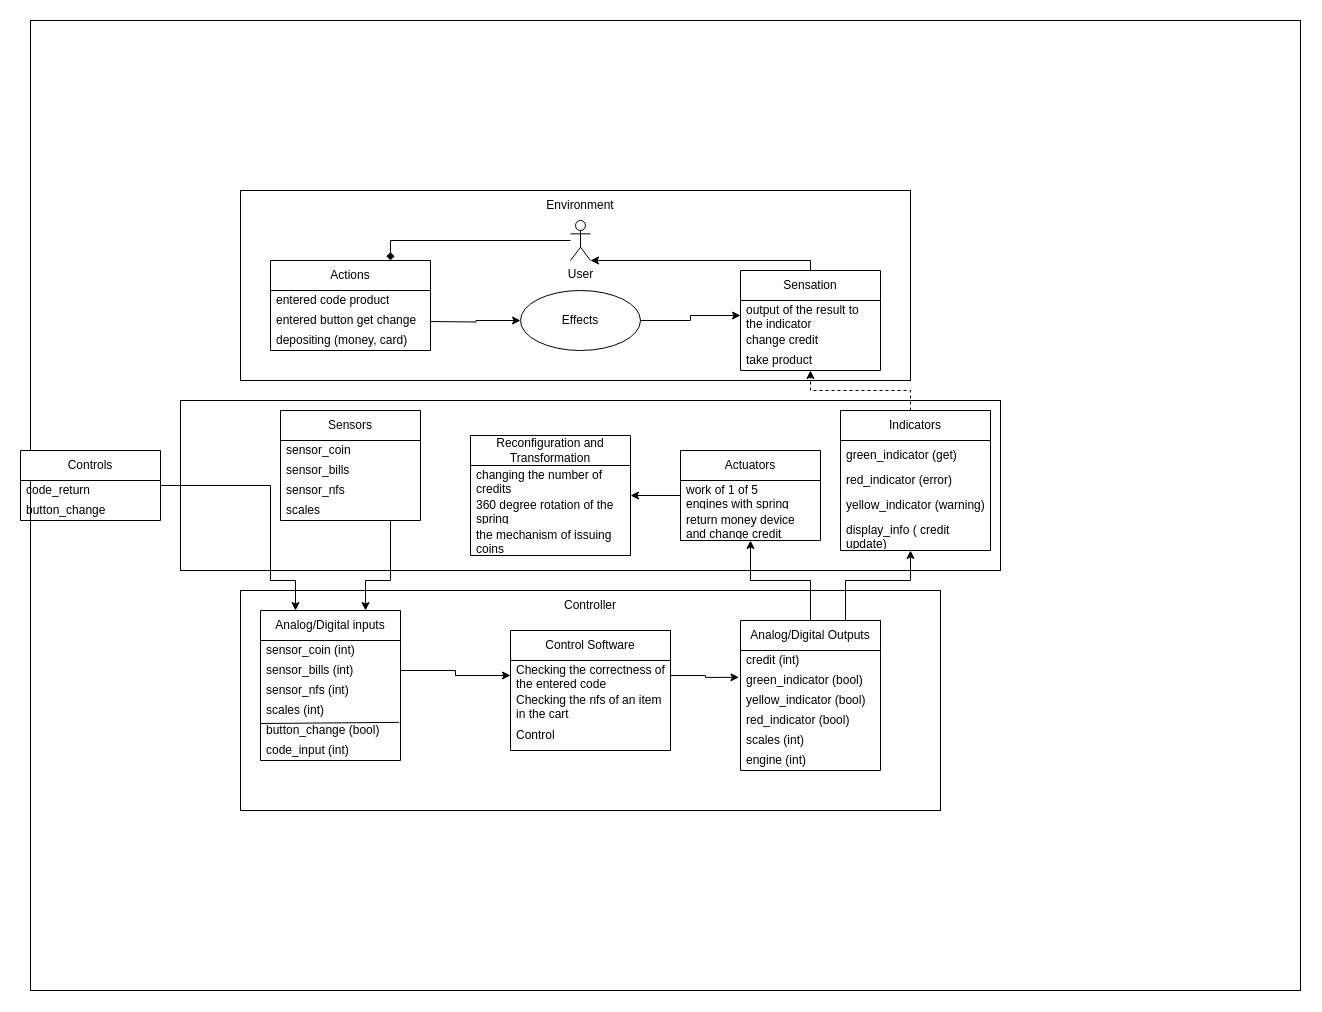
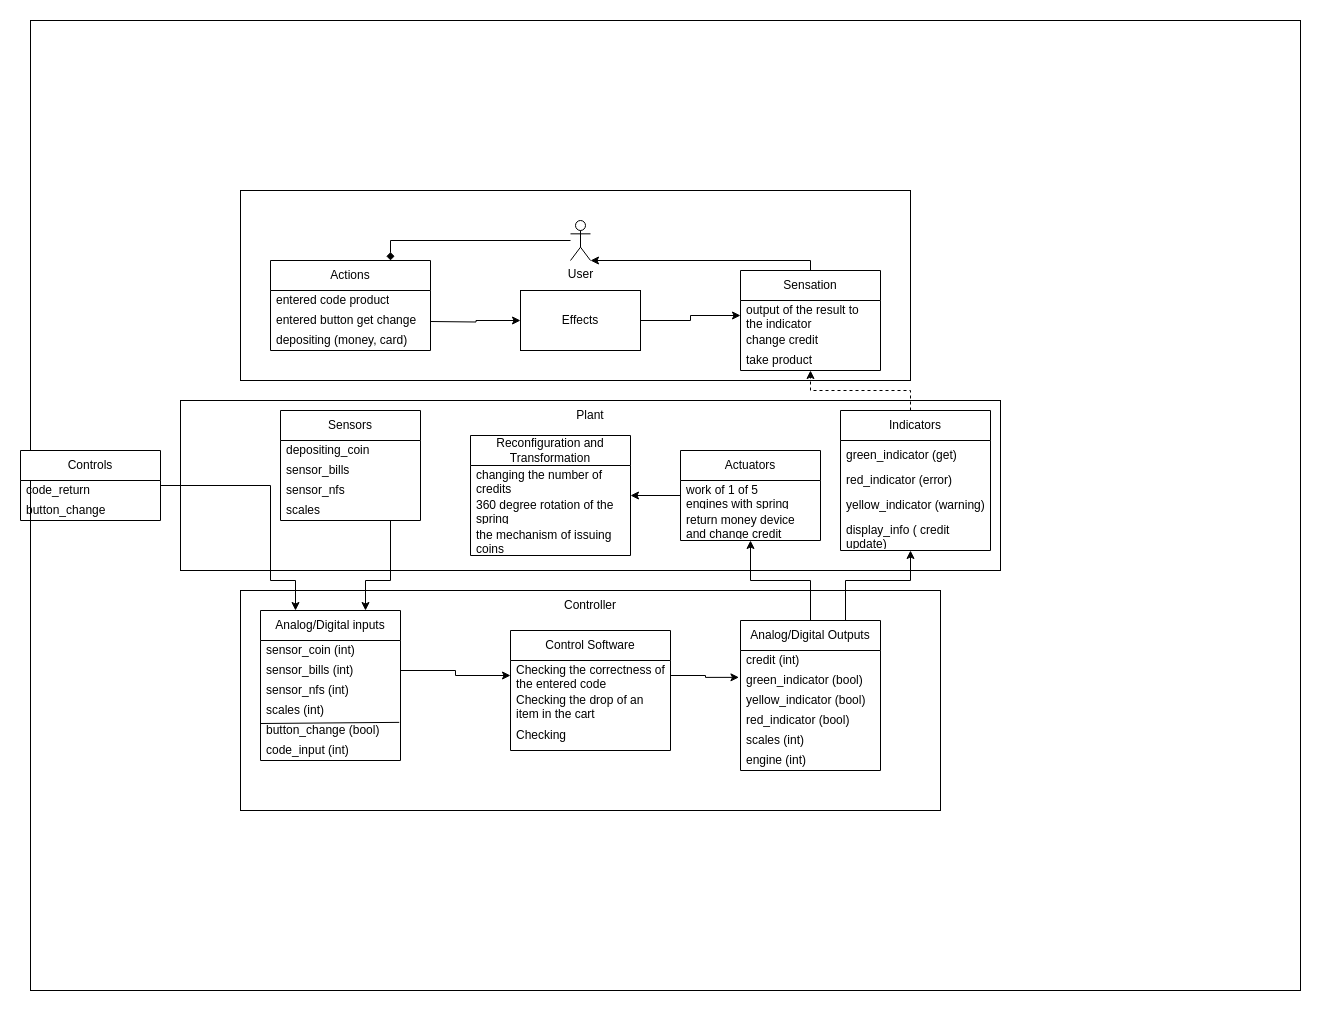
node "Environment": removed
node "Effects": shape ellipse -> rectangle
node "Plant": added
node "sensor_coin": label "sensor_coin" -> "depositing_coin"
node "Checking the nfs of an item in the cart": label "Checking the nfs of an item in the cart" -> "Checking the drop of an item in the cart"
node "Control": label "Control" -> "Checking"
